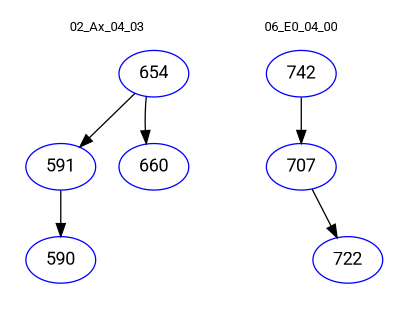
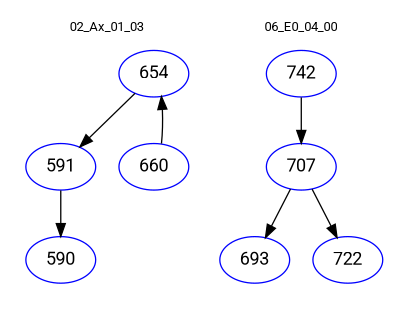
cluster "02_Ax_04_03": label "02_Ax_04_03" -> "02_Ax_01_03"
edge "654" -> "660": reversed
node "693": added
